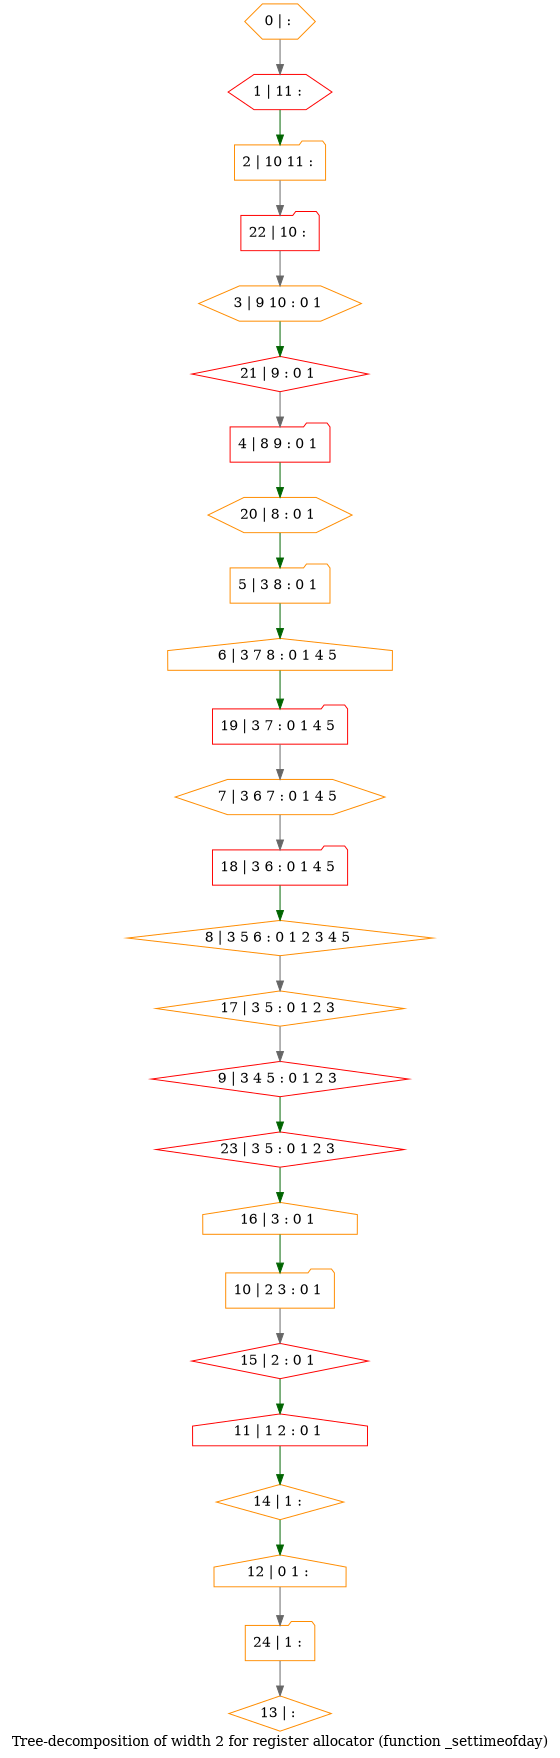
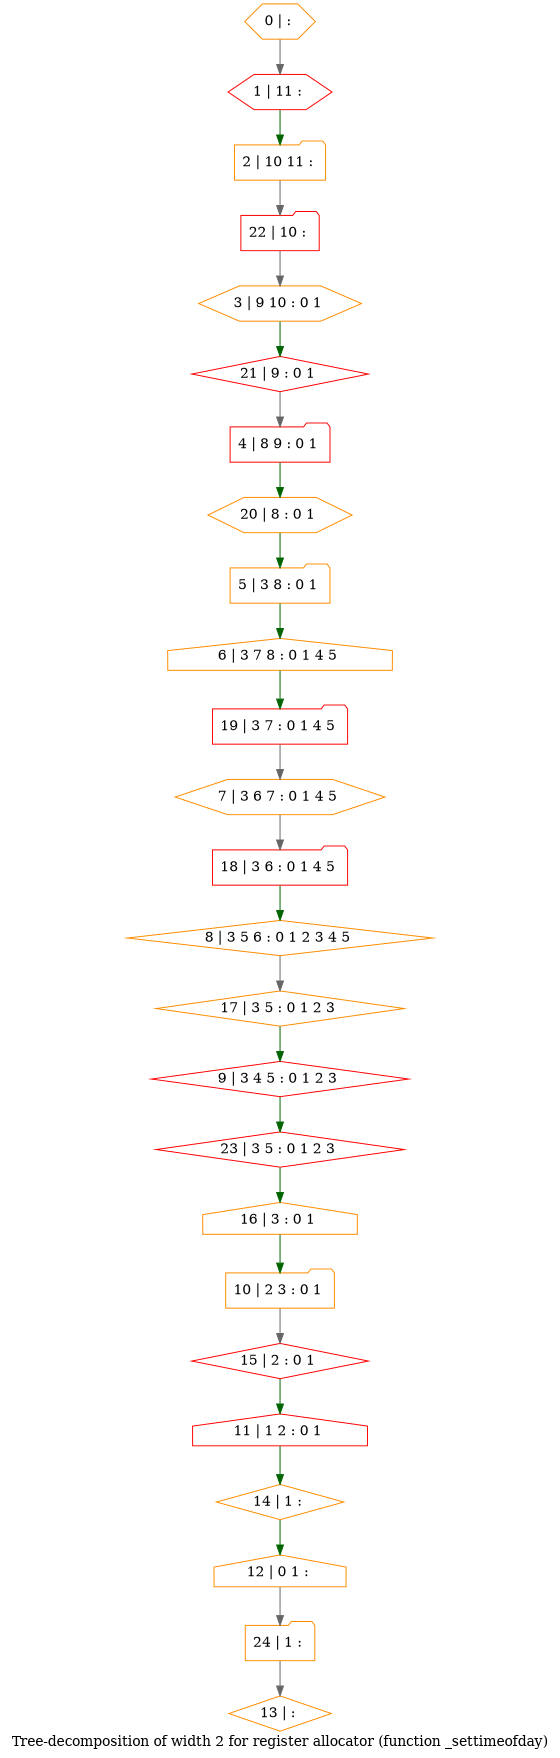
edge "17 | 3 5 : 0 1 2 3" -> "9 | 3 4 5 : 0 1 2 3": color gray40 -> darkgreen
